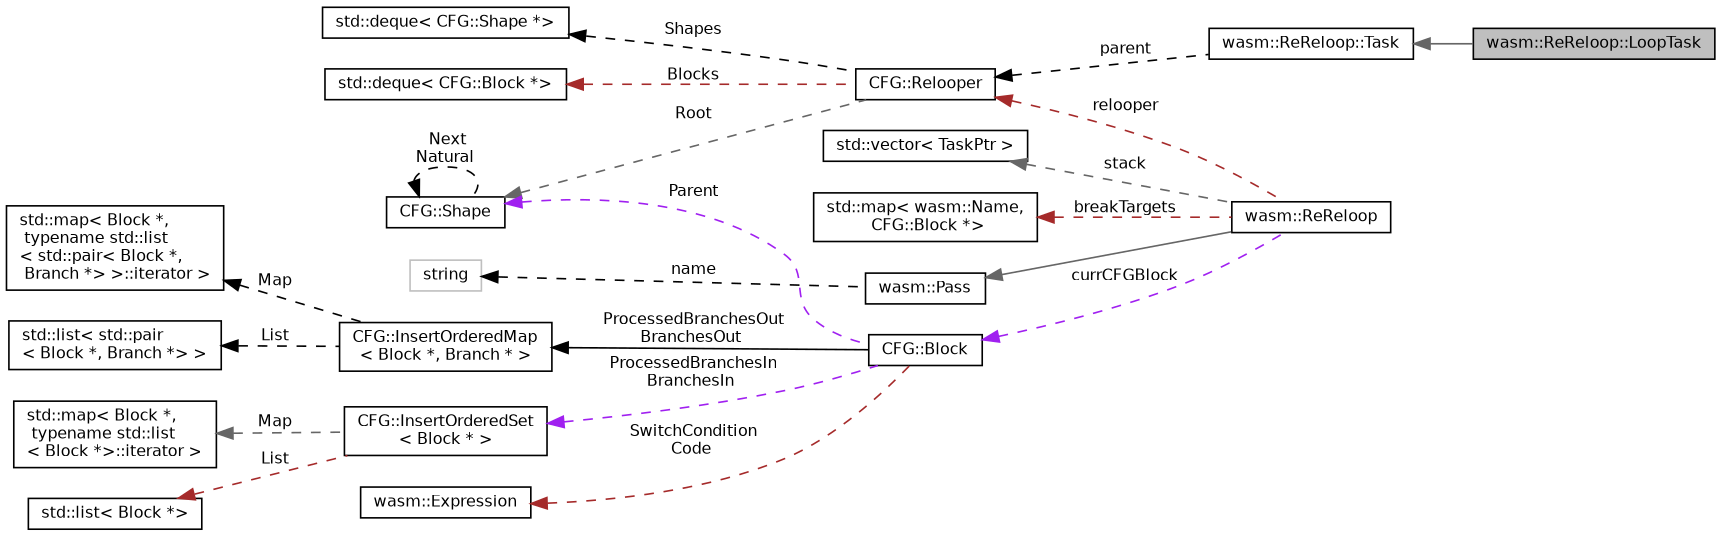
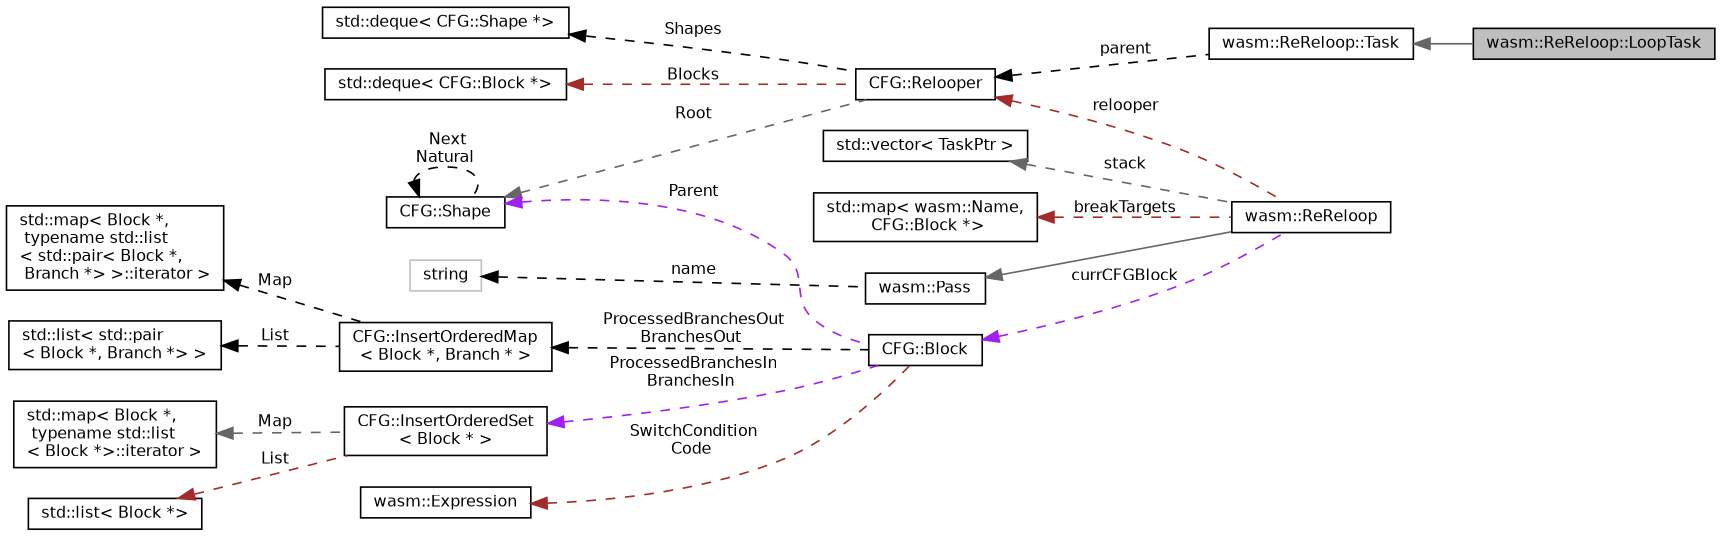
edge "CFG::Block" -> "CFG::InsertOrderedMap < Block *, Branch * >": style solid -> dashed
